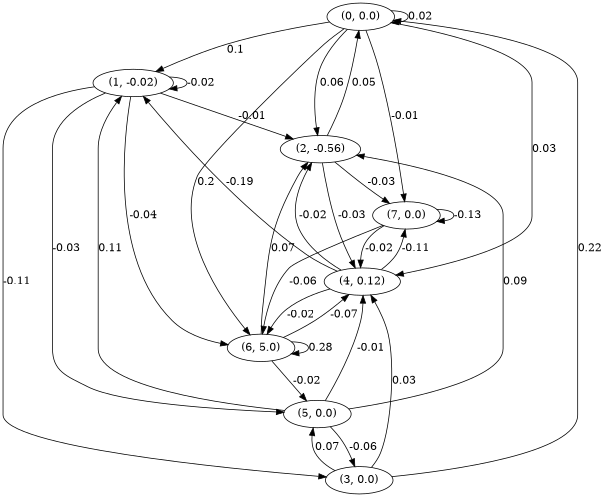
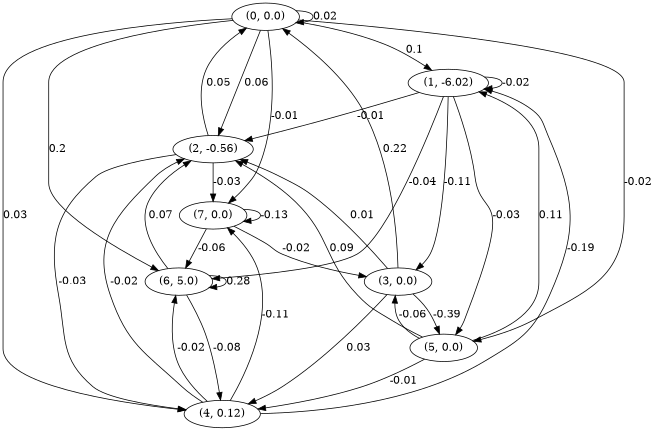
node "(1, -0.02)": label "(1, -0.02)" -> "(1, -6.02)"
edge "(3, 0.0)" -> "(2, -0.56)": added, label "0.01"
edge "(7, 0.0)" -> "(4, 0.12)": now "(7, 0.0)" -> "(3, 0.0)"
edge "(6, 5.0)" -> "(4, 0.12)": label "-0.07" -> "-0.08"
edge "(6, 5.0)" -> "(5, 0.0)": now "(0, 0.0)" -> "(5, 0.0)"
edge "(3, 0.0)" -> "(5, 0.0)": label "0.07" -> "-0.39"
